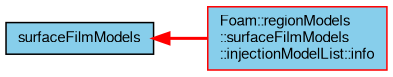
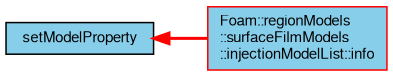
node "surfaceFilmModels": label "surfaceFilmModels" -> "setModelProperty"
